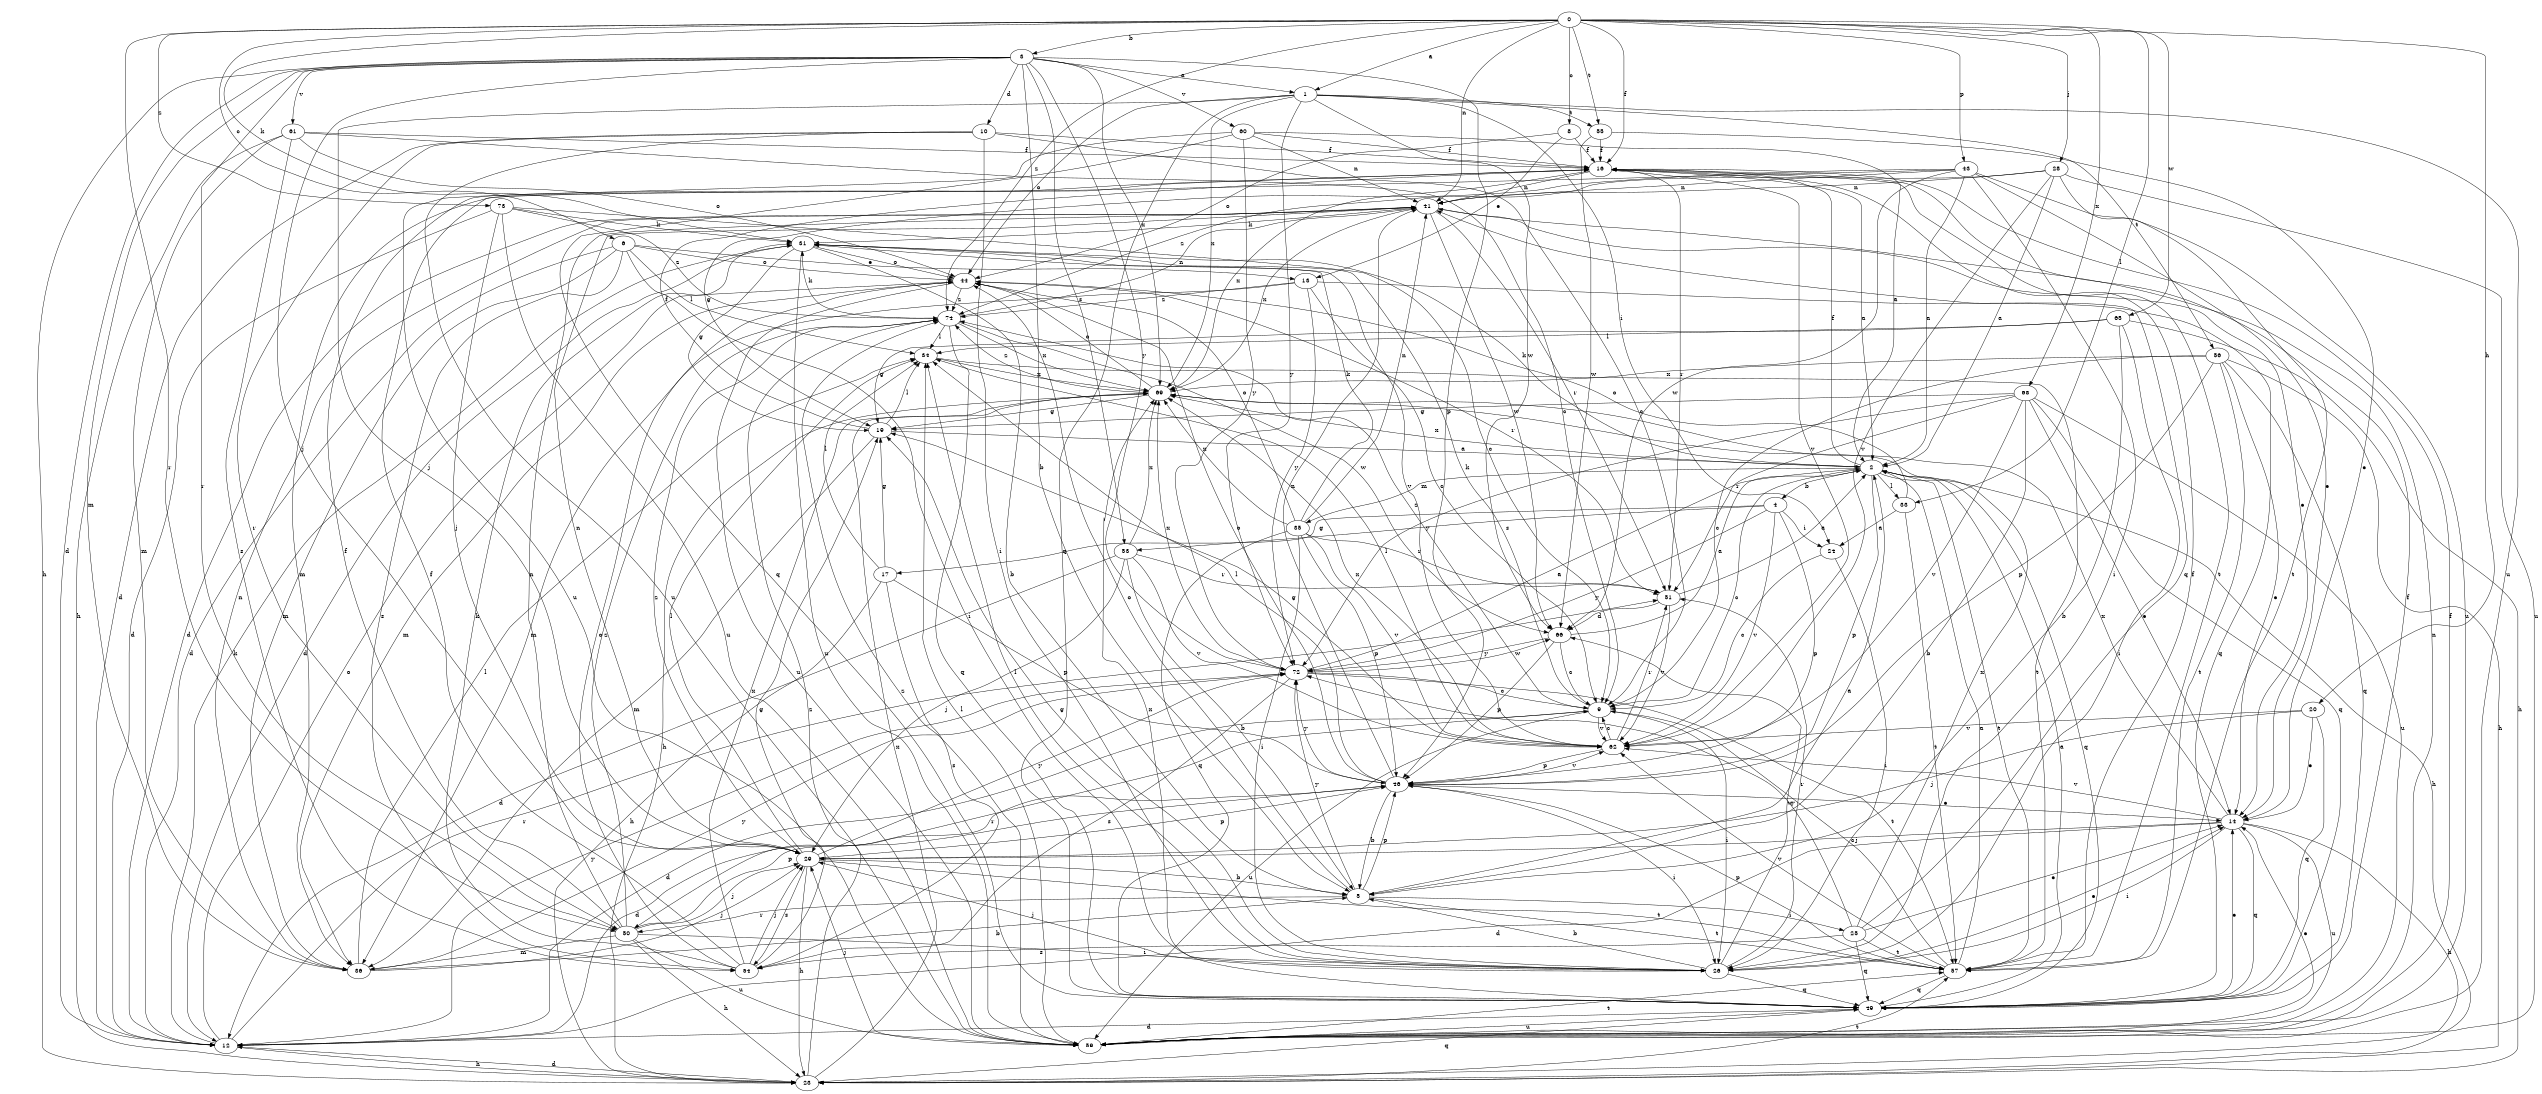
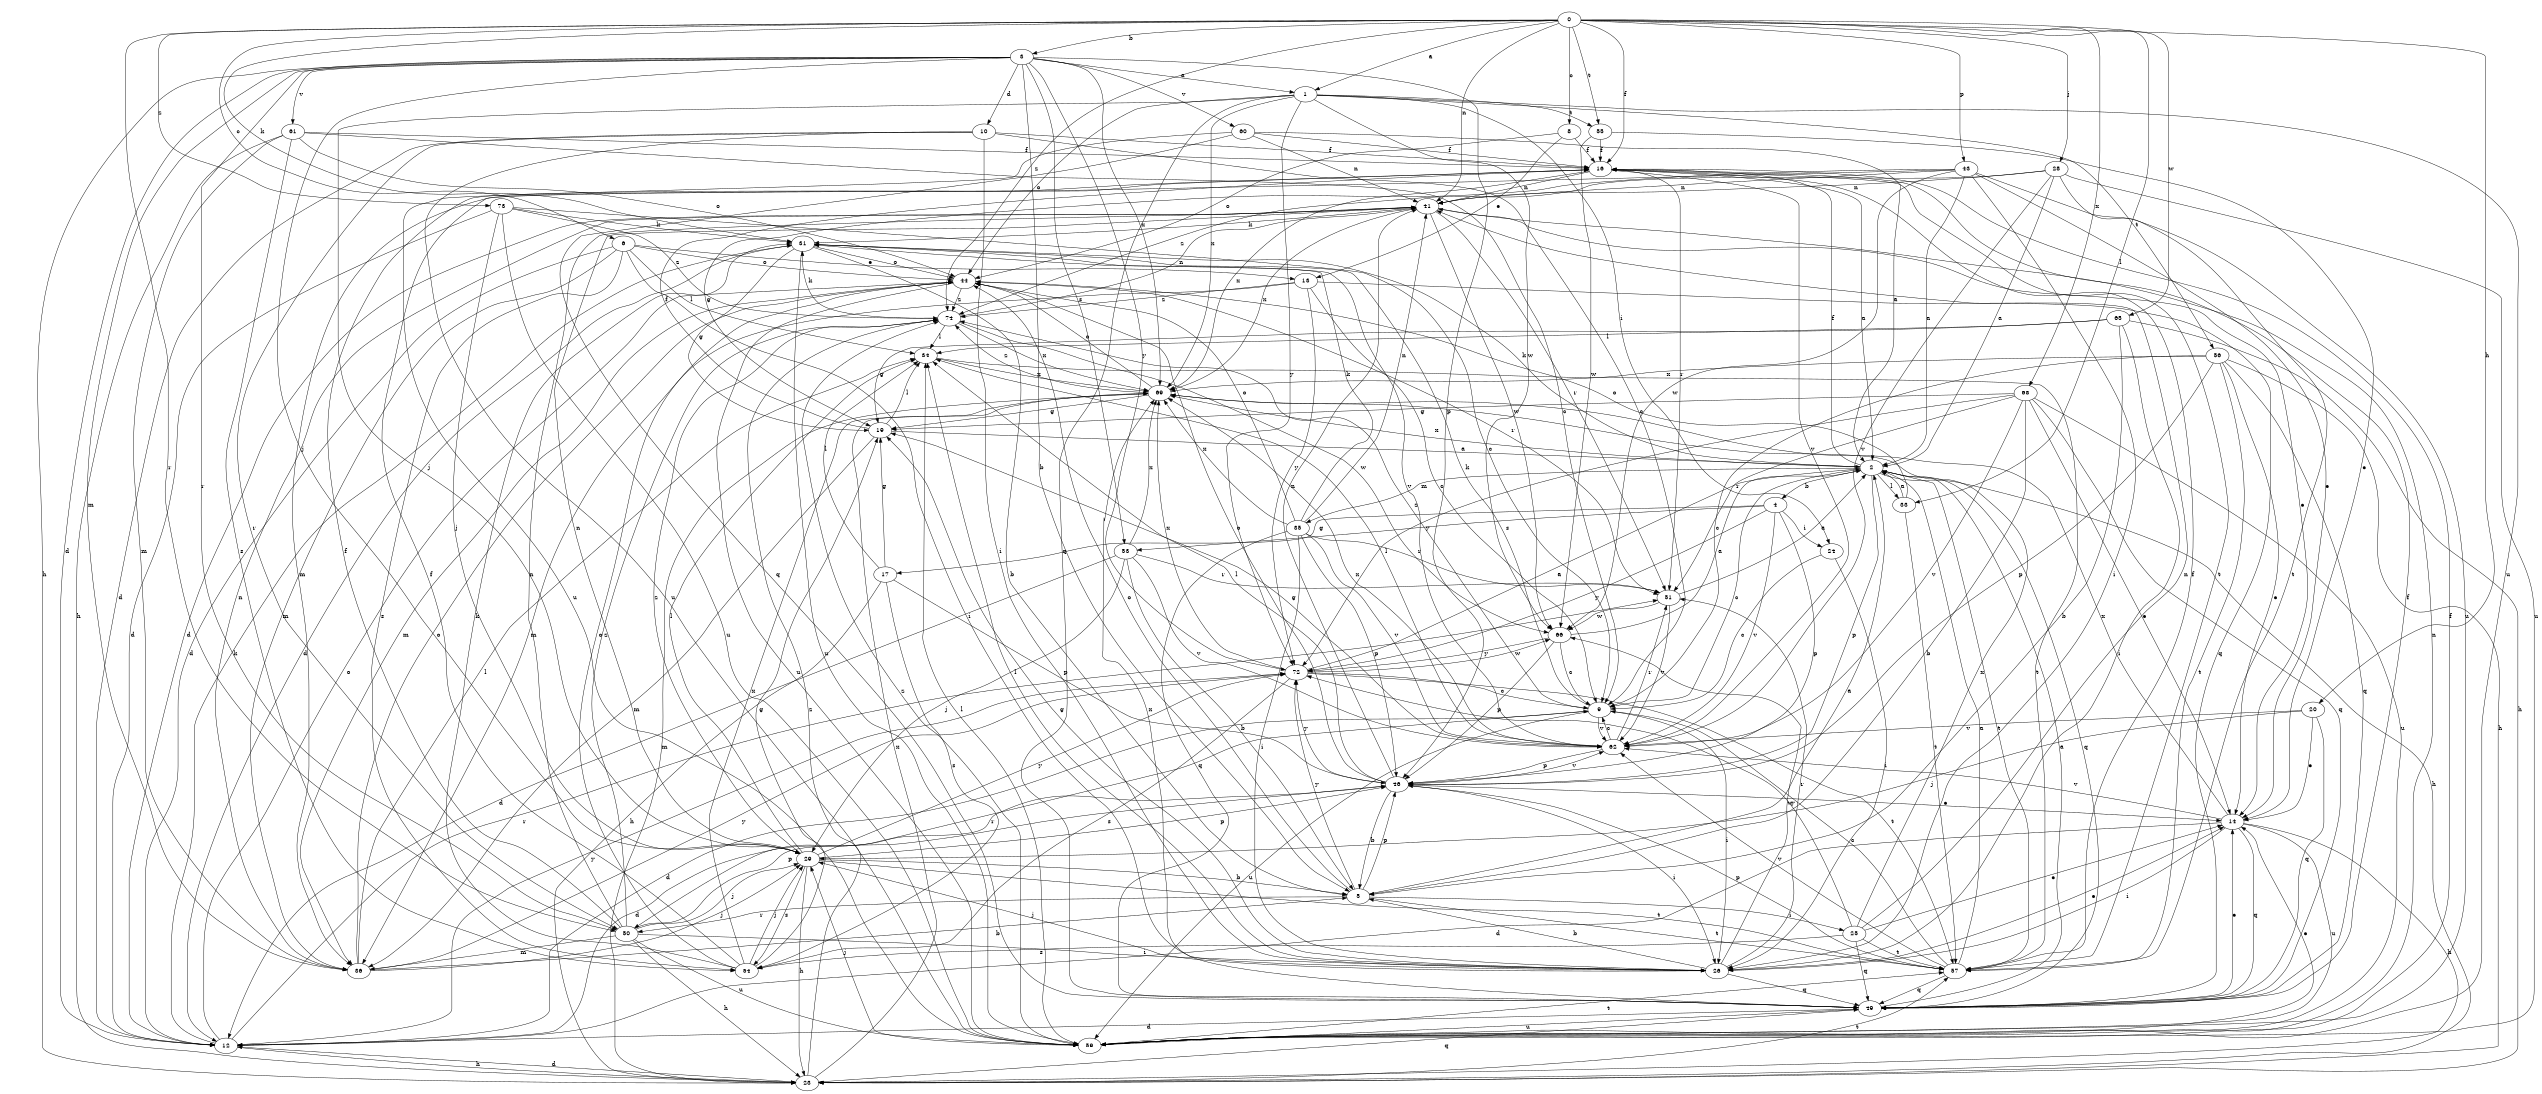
edge "60" -> "72": removed, label "y"
edge "36" -> "44": added, label "o"
edge "33" -> "24": now "33" -> "2"
edge "25" -> "41": label "q" -> "n"
edge "51" -> "66": label "d" -> "w"
edge "69" -> "23": label "h" -> "m"
edge "14" -> "29": removed, label "j"
edge "74" -> "49": removed, label "q"
